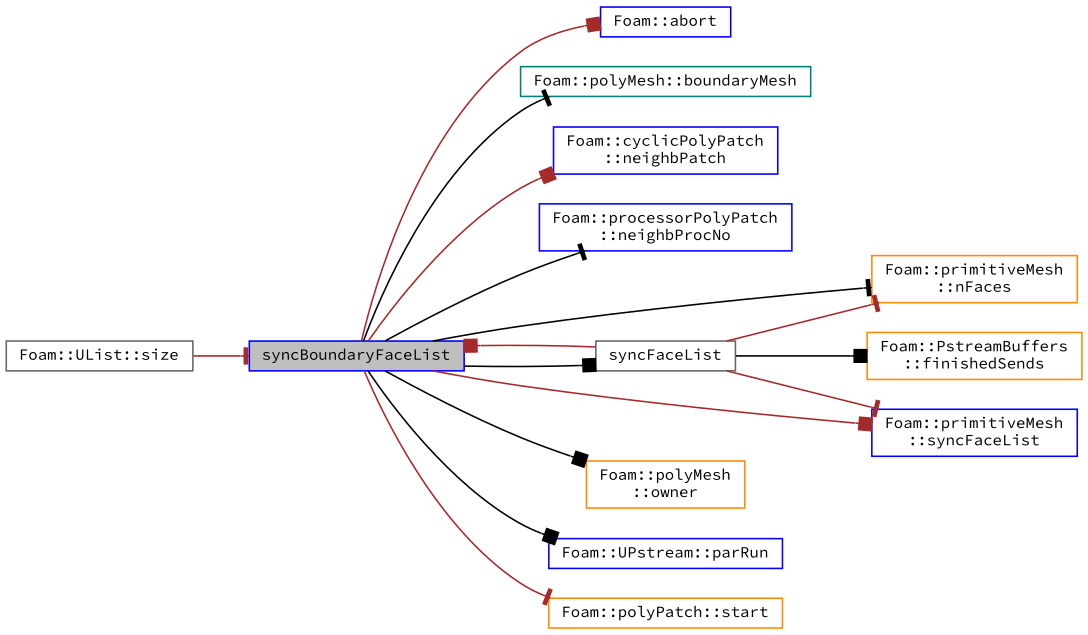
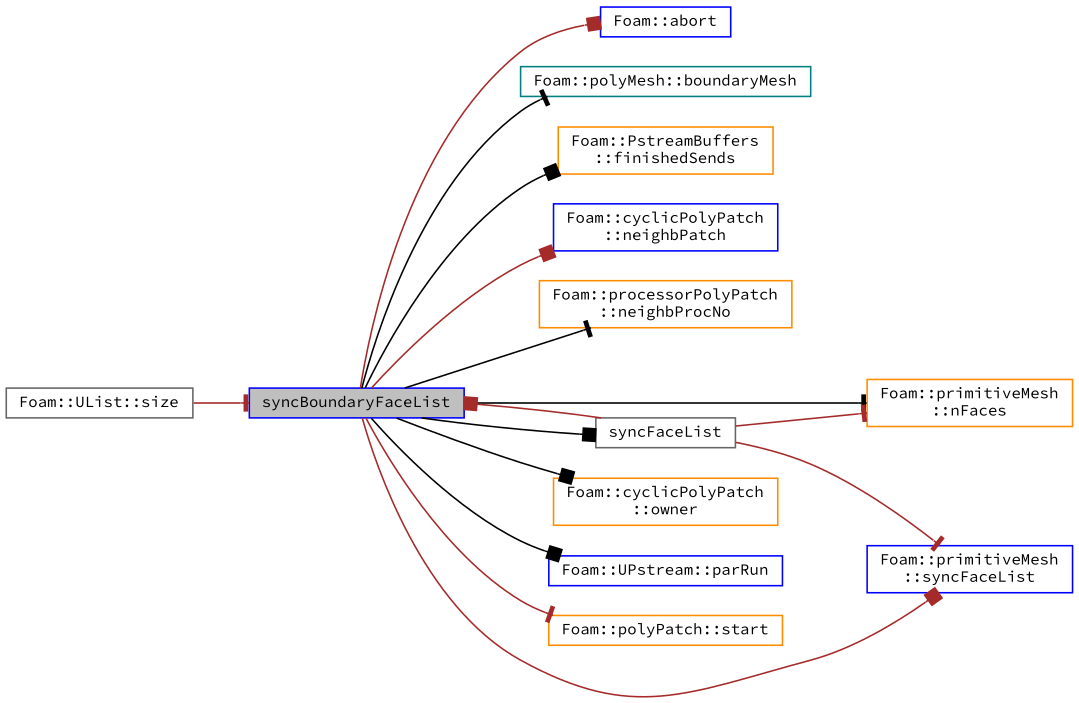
node "Foam::processorPolyPatch ::neighbProcNo": color blue -> darkorange
edge "syncFaceList" -> "Foam::PstreamBuffers ::finishedSends": now "syncBoundaryFaceList" -> "Foam::PstreamBuffers ::finishedSends"
node "Foam::polyMesh ::owner": label "Foam::polyMesh ::owner" -> "Foam::cyclicPolyPatch ::owner"
